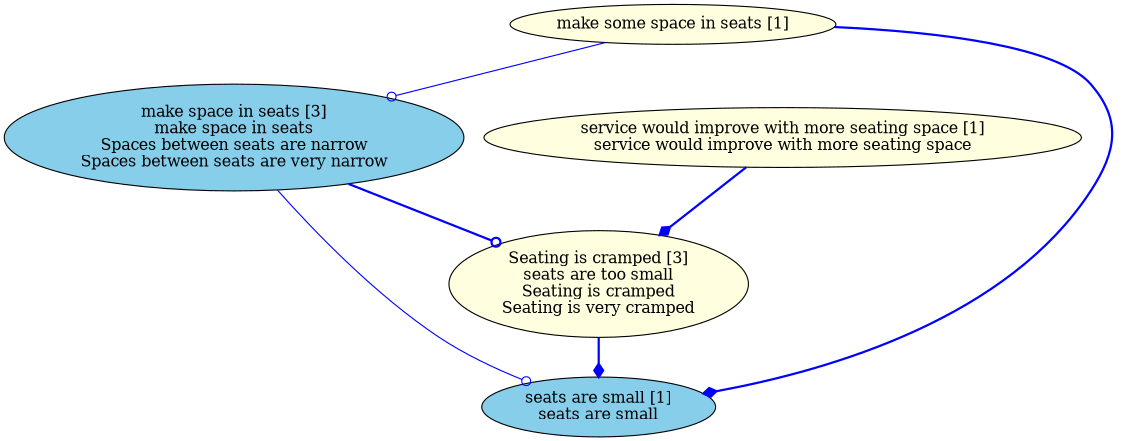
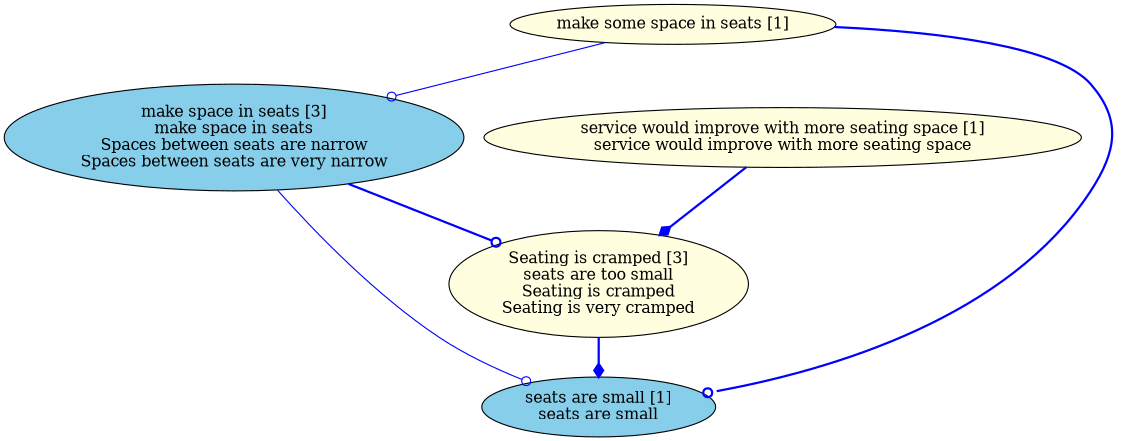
edge "make some space in seats [1]" -> "seats are small [1] seats are small": arrowhead diamond -> odot
